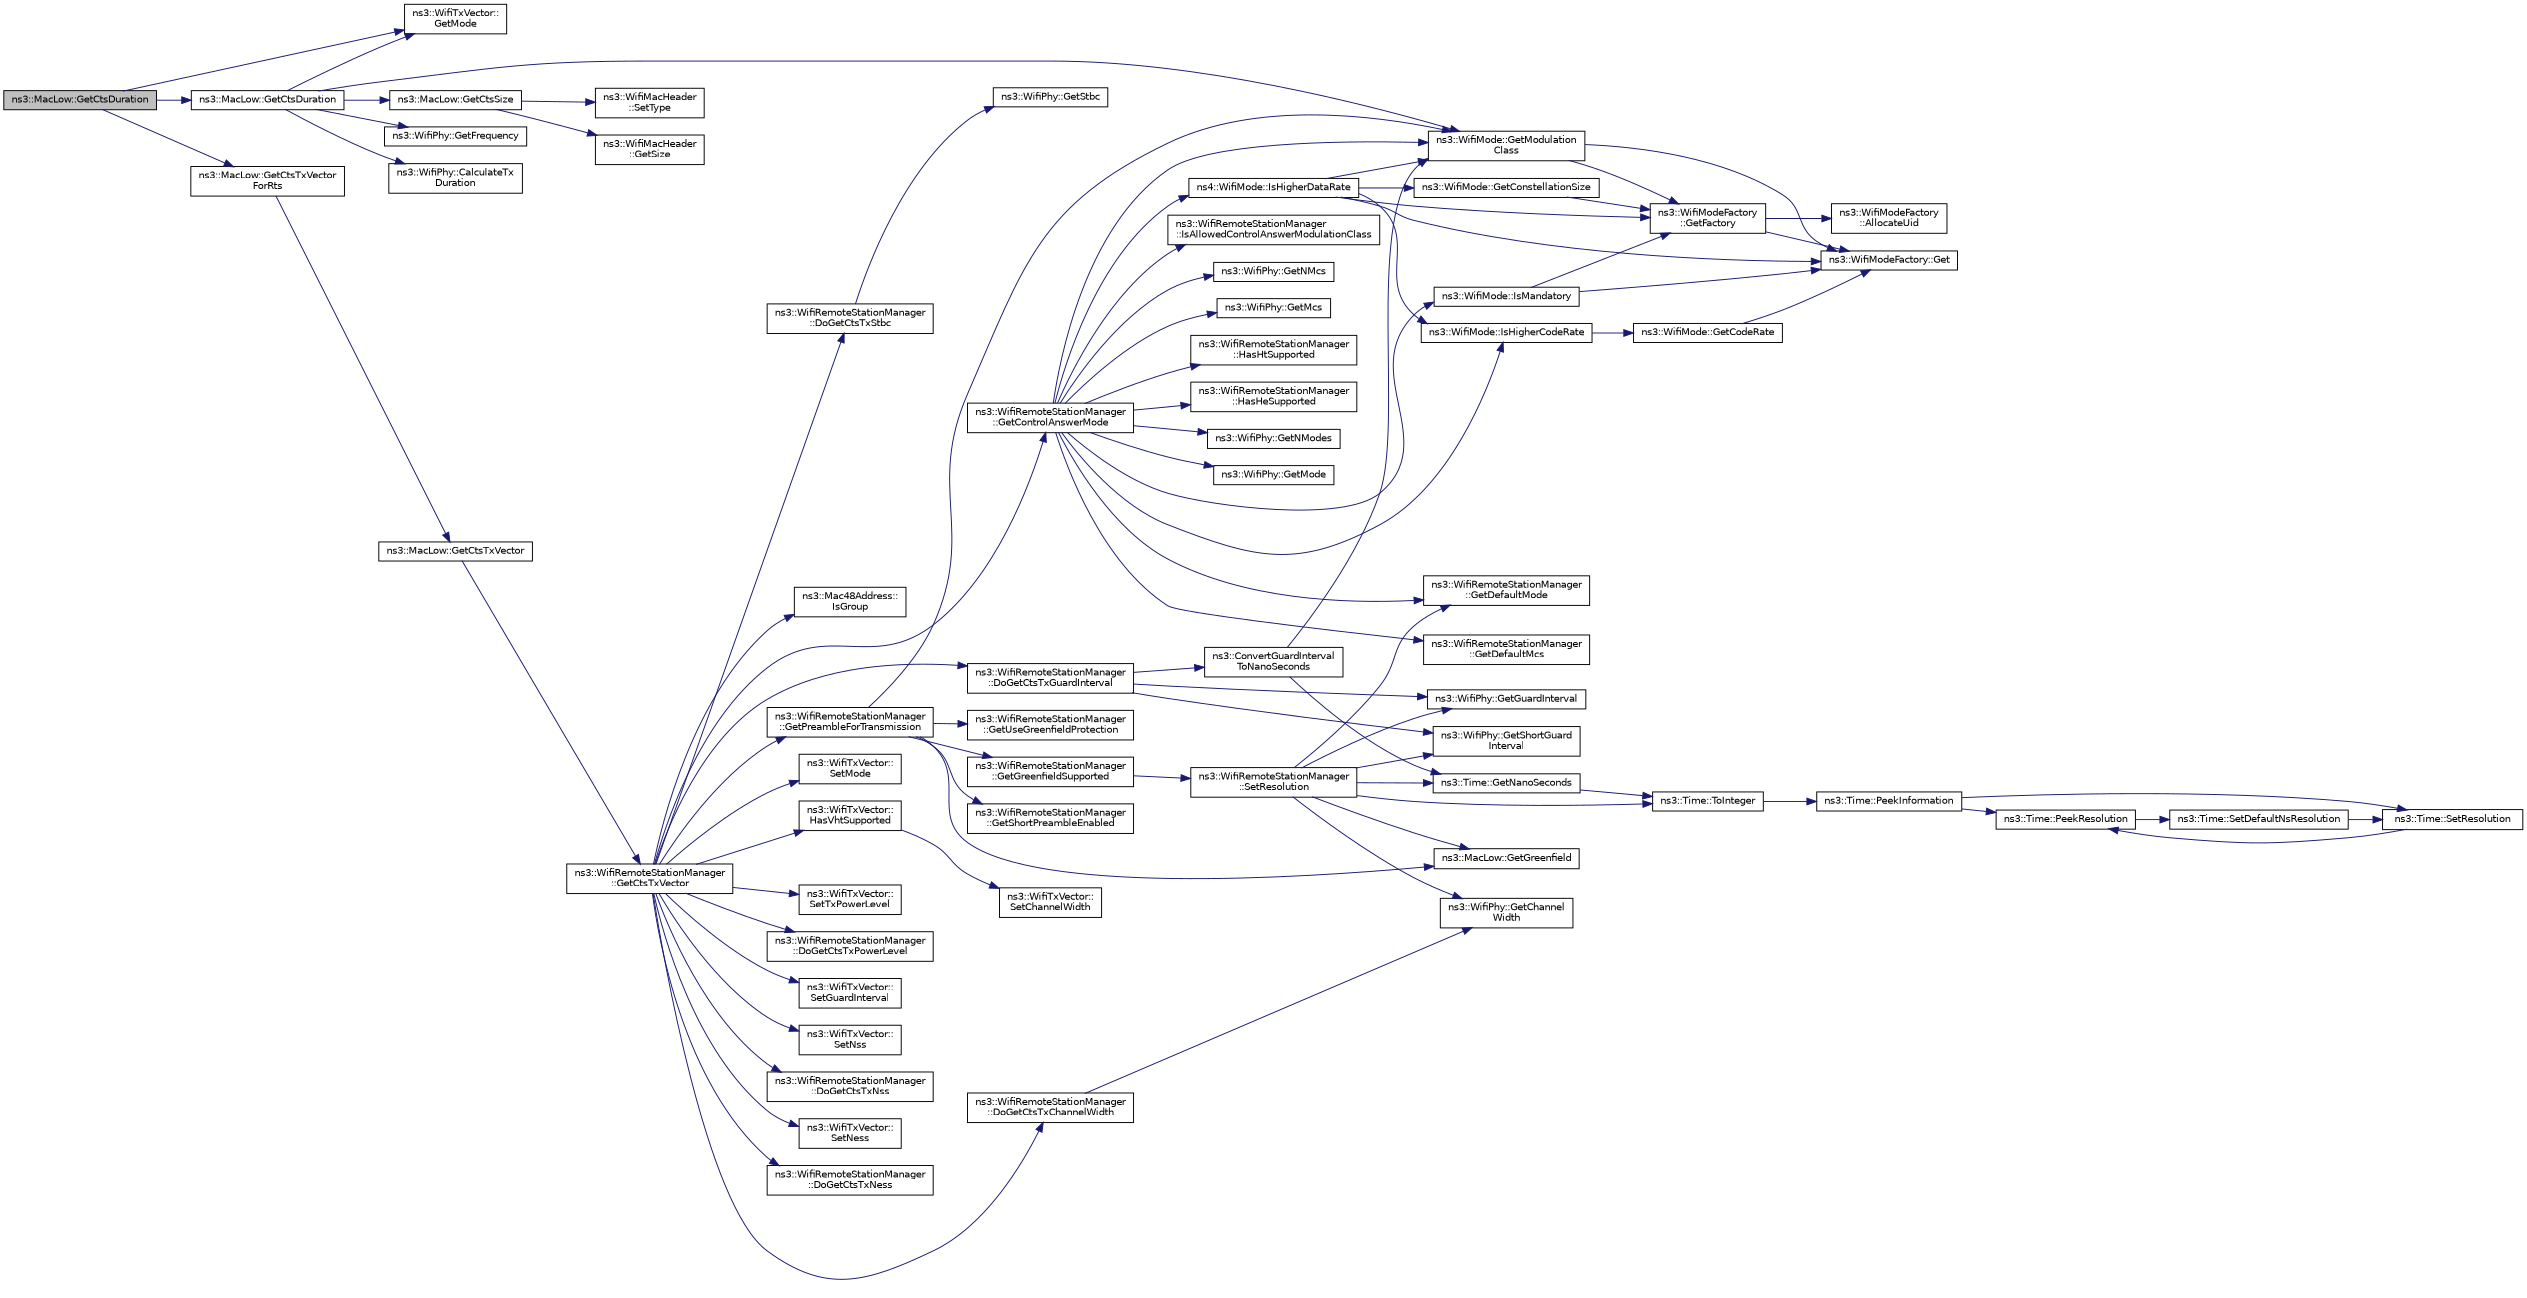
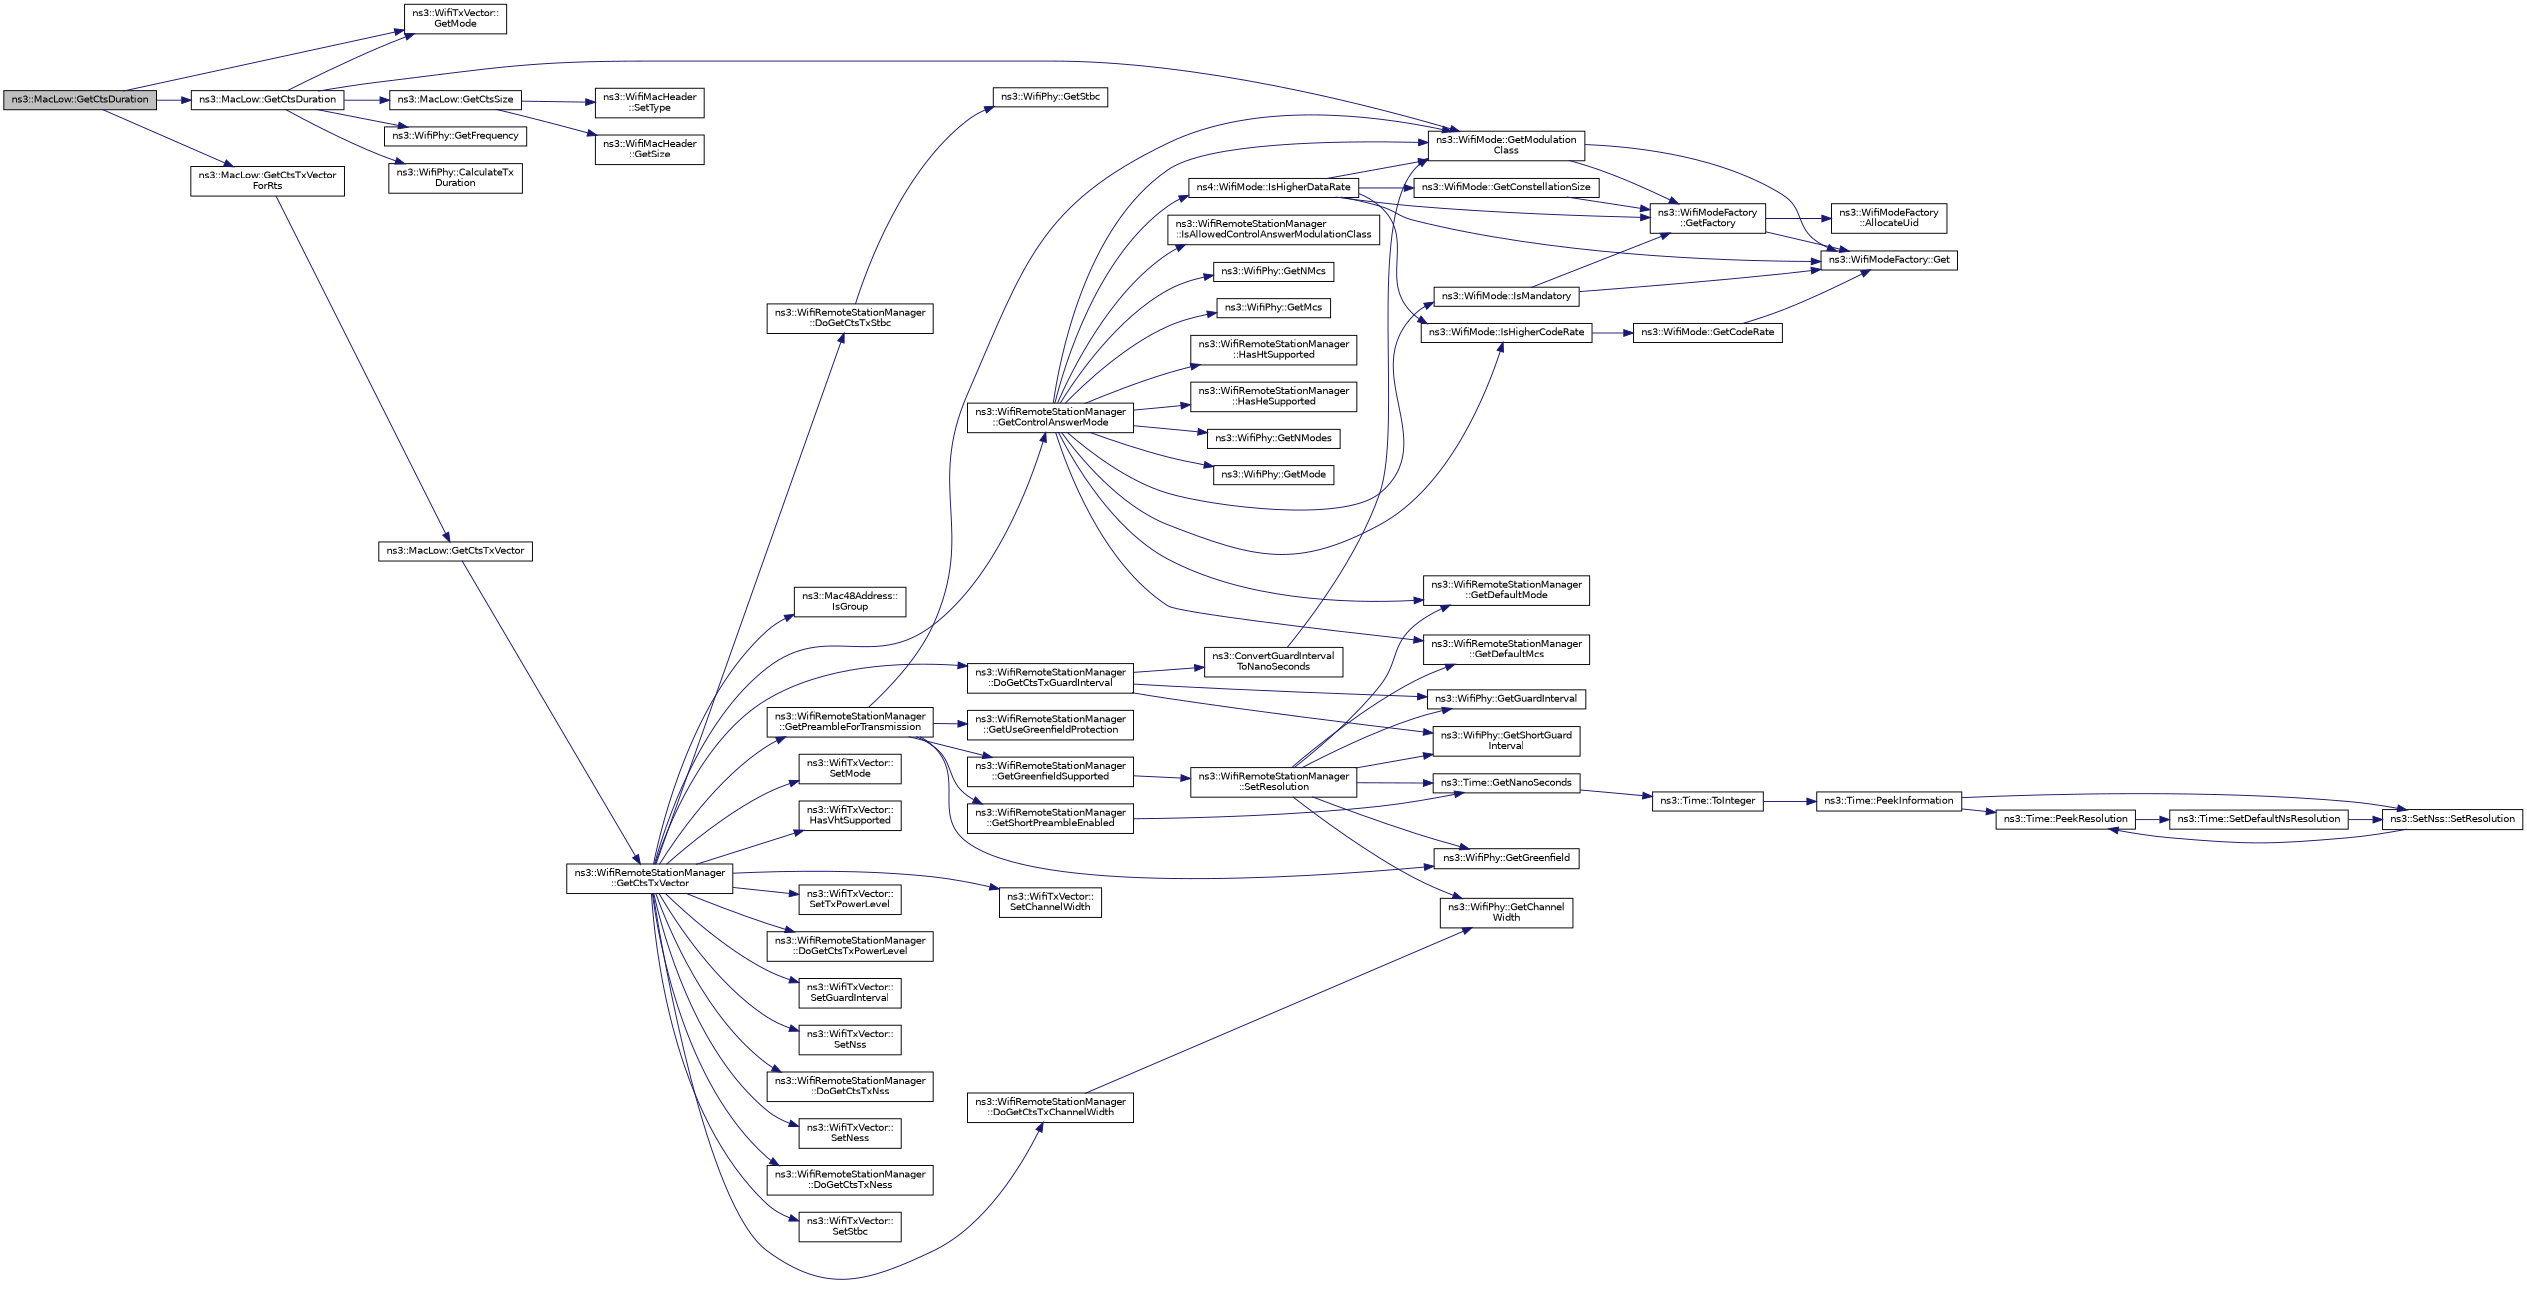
edge "ns3::ConvertGuardInterval ToNanoSeconds" -> "ns3::Time::GetNanoSeconds": now "ns3::WifiRemoteStationManager ::GetShortPreambleEnabled" -> "ns3::Time::GetNanoSeconds"
edge "ns3::WifiRemoteStationManager ::SetResolution" -> "ns3::Time::ToInteger": now "ns3::WifiRemoteStationManager ::SetResolution" -> "ns3::WifiRemoteStationManager ::GetDefaultMcs"
node "ns3::Time::SetResolution": label "ns3::Time::SetResolution" -> "ns3::SetNss::SetResolution"
edge "ns3::WifiTxVector:: HasVhtSupported" -> "ns3::WifiTxVector:: SetChannelWidth": now "ns3::WifiRemoteStationManager ::GetCtsTxVector" -> "ns3::WifiTxVector:: SetChannelWidth"
node "ns3::MacLow::GetGreenfield": label "ns3::MacLow::GetGreenfield" -> "ns3::WifiPhy::GetGreenfield"
node "ns3::WifiTxVector:: SetStbc": added
